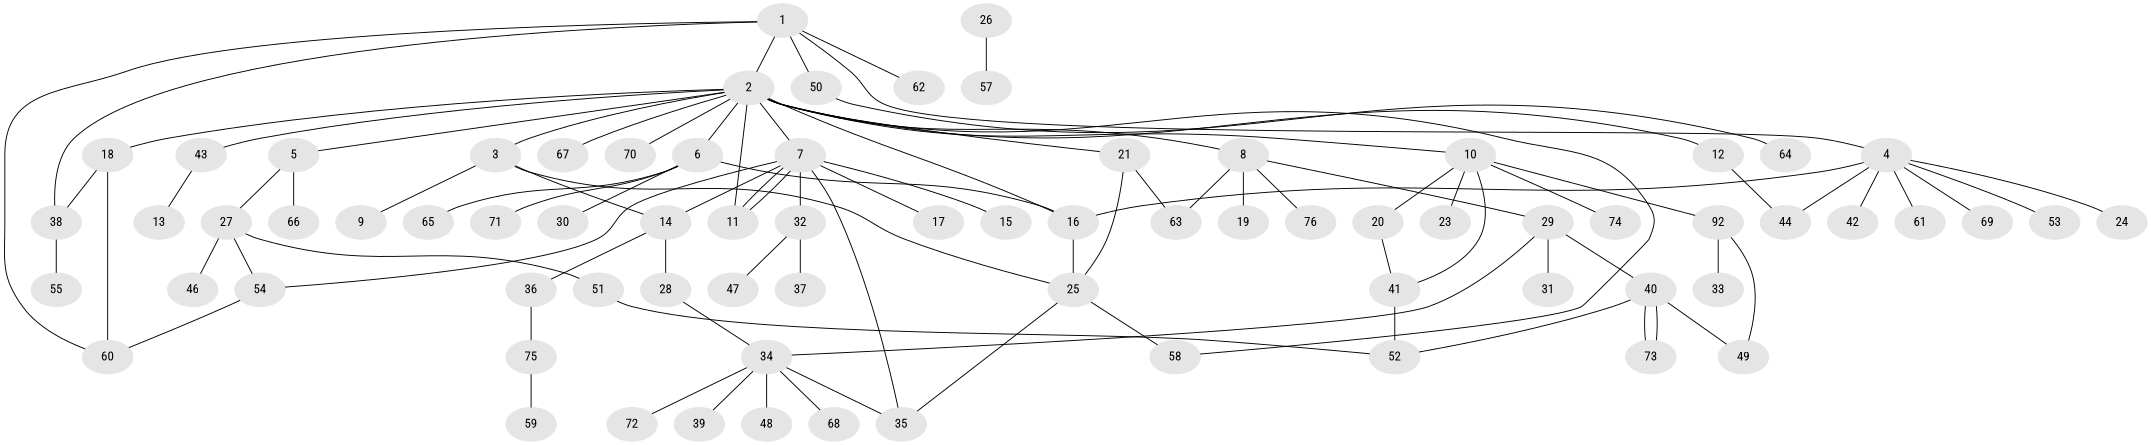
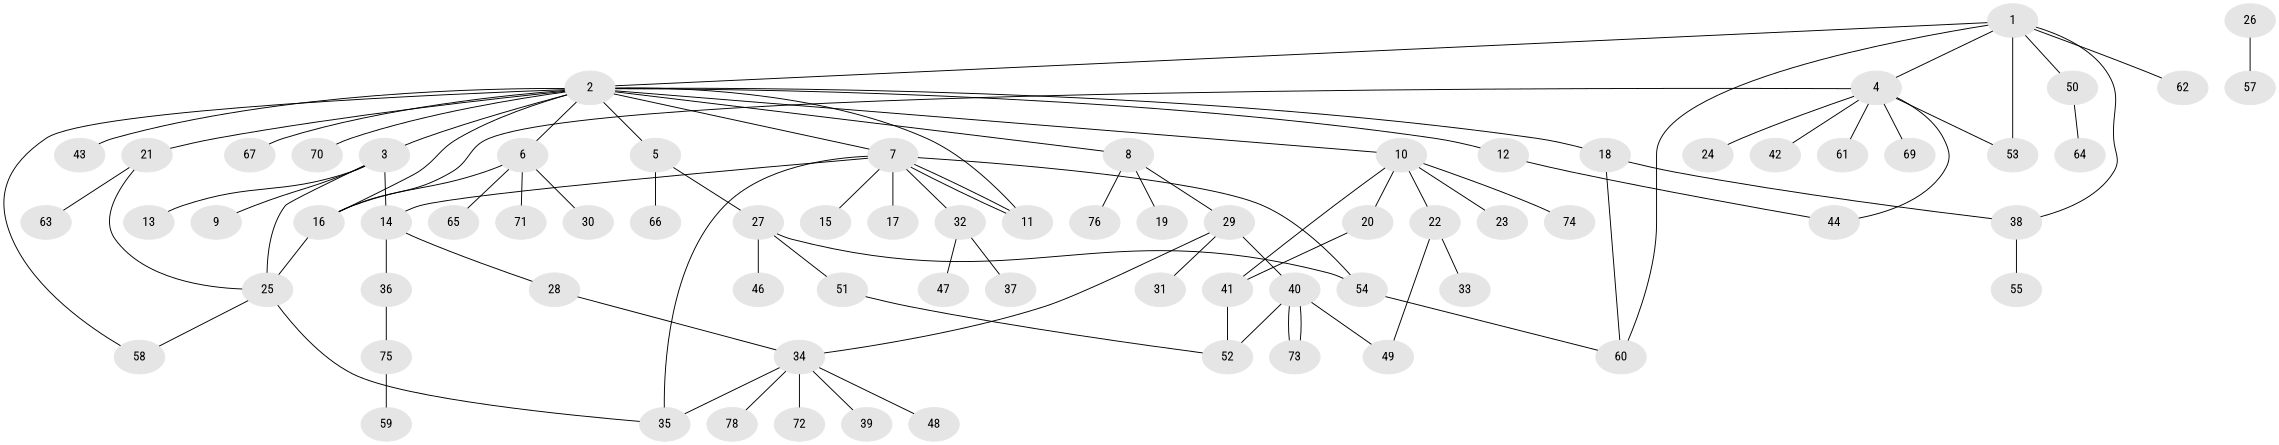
edge "1" -- "53": added
edge "43" -- "13": now "3" -- "13"
edge "8" -- "63": removed
node "92": label "92" -> "22"
node "68": label "68" -> "78"
